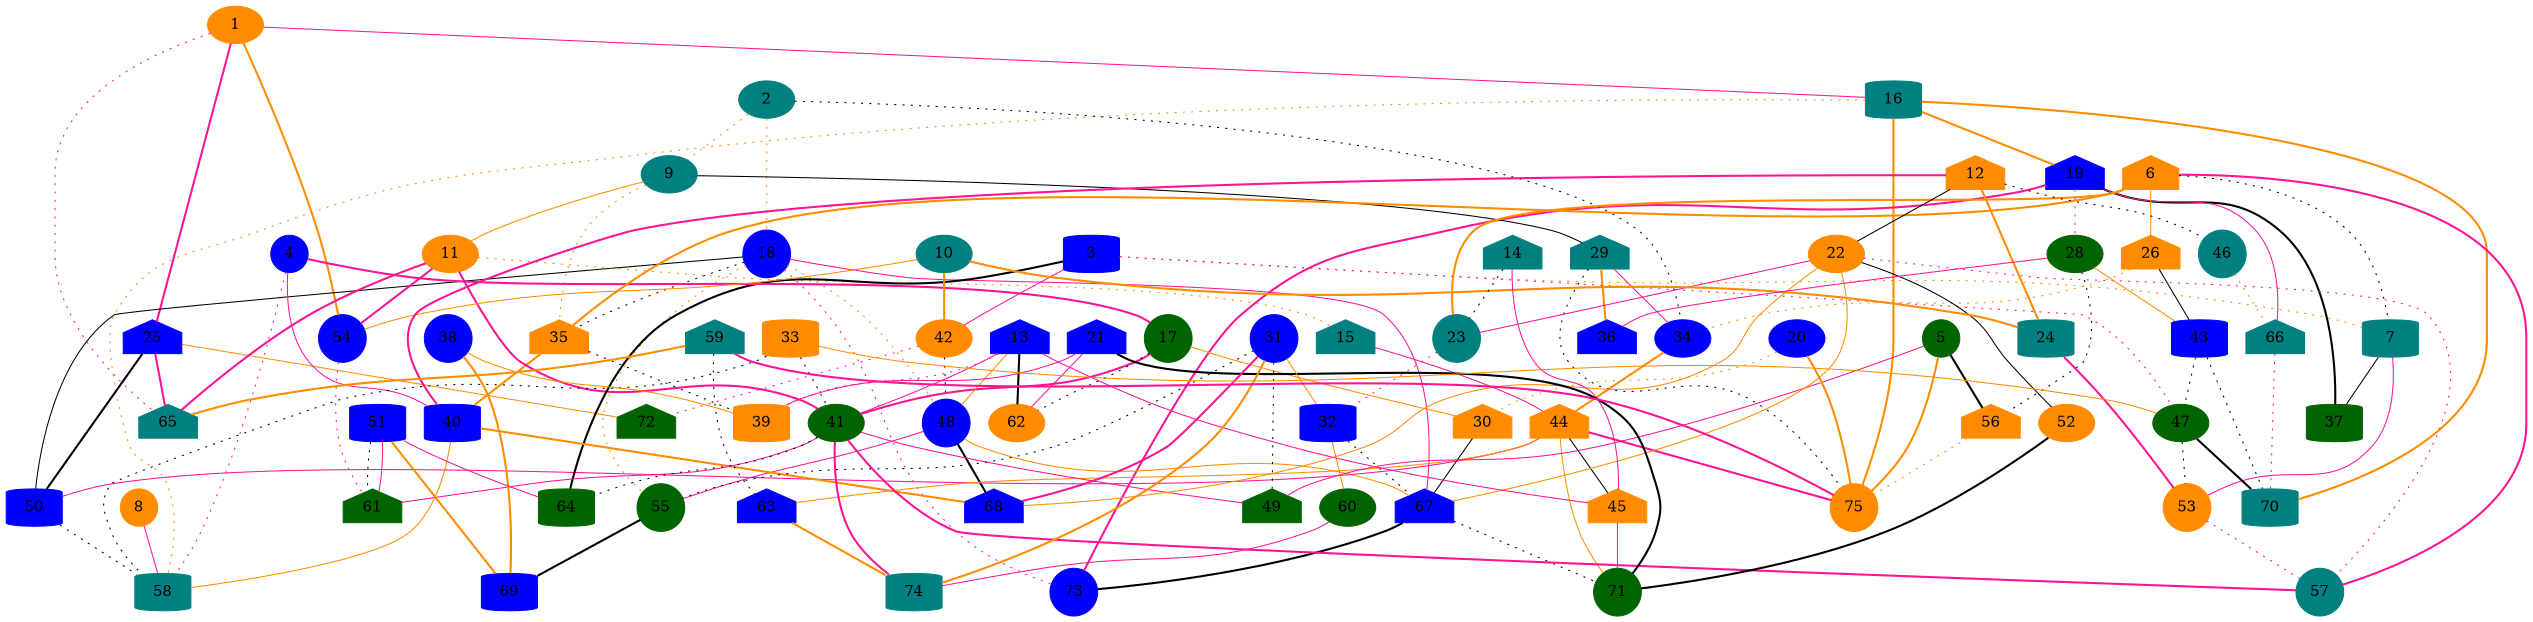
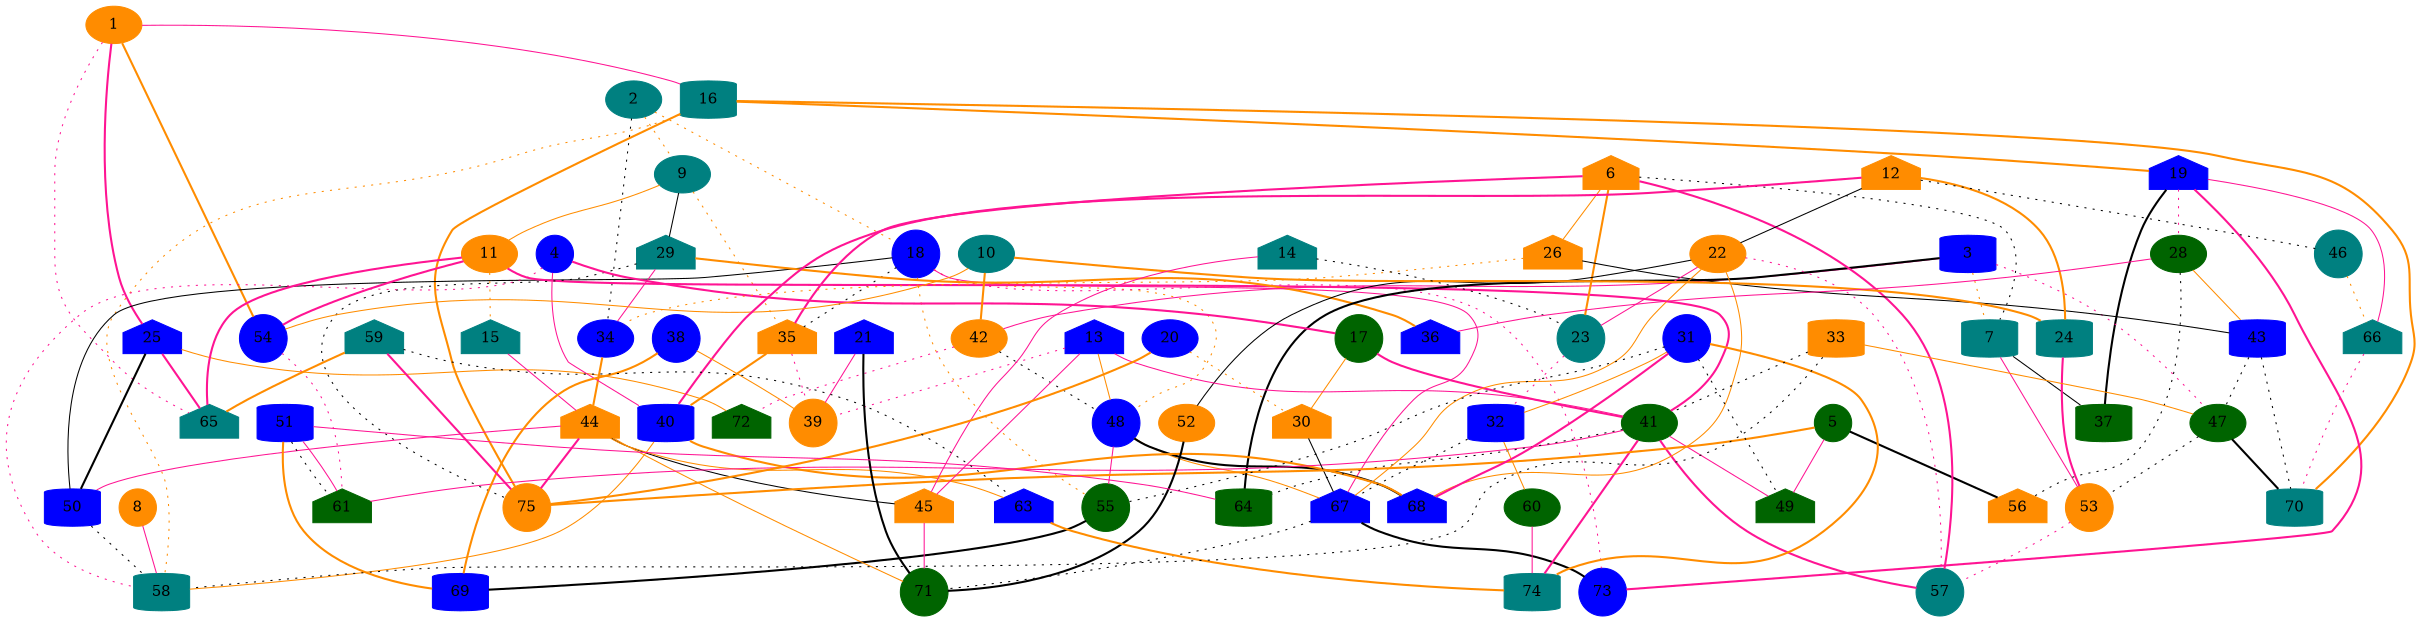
edge "6" -- "35": color darkorange -> deeppink
edge "35" -- "39": color black -> deeppink
node "39": shape cylinder -> circle
node "62": removed
edge "56" -- "75": removed
